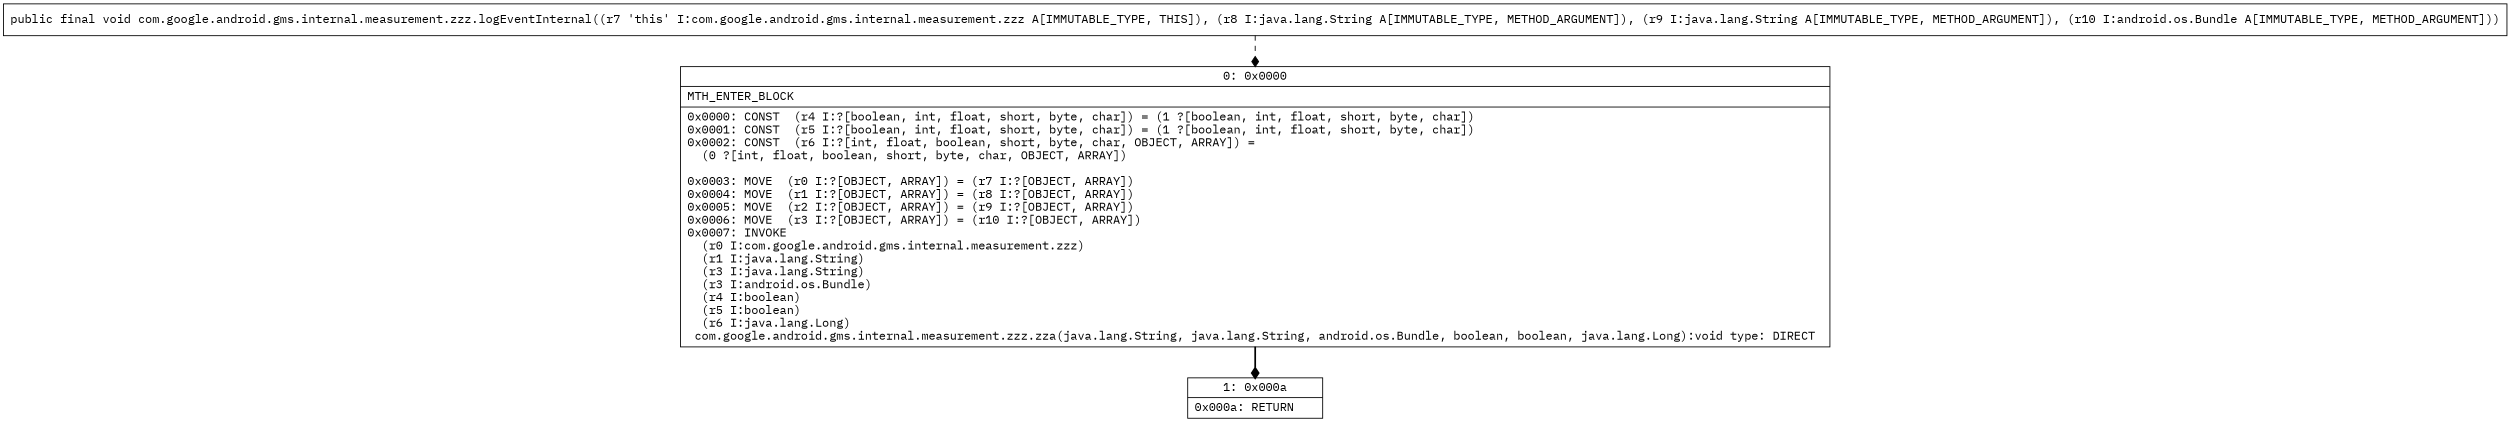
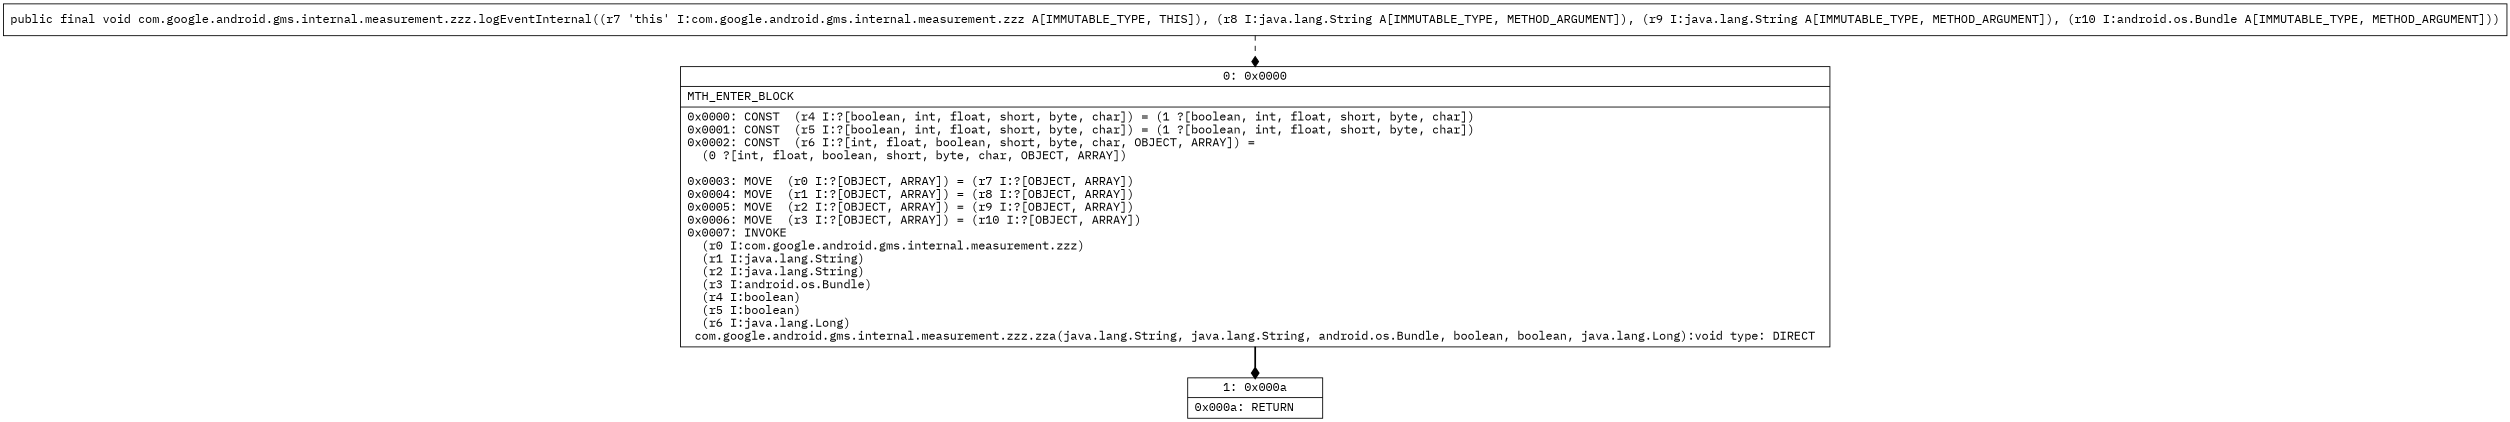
node "0: 0x0000": text "(r3 I:java.lang.String)" -> "(r2 I:java.lang.String)"
